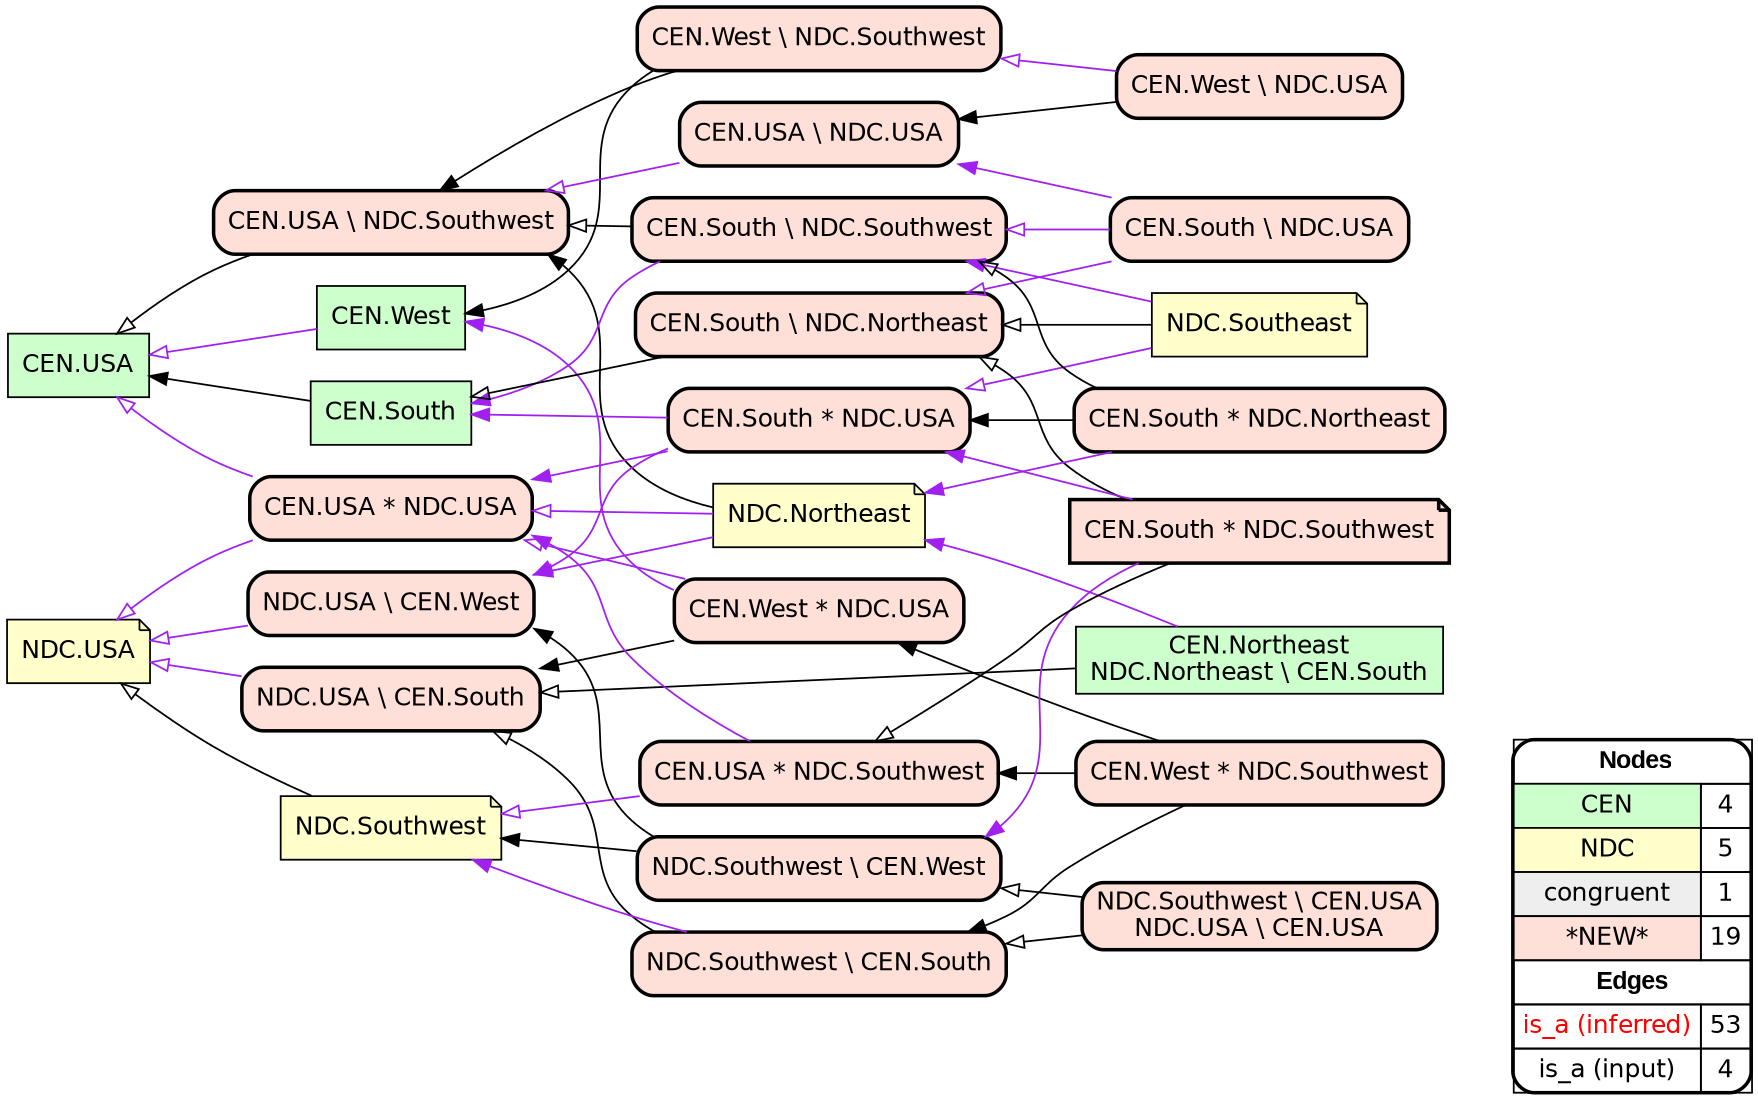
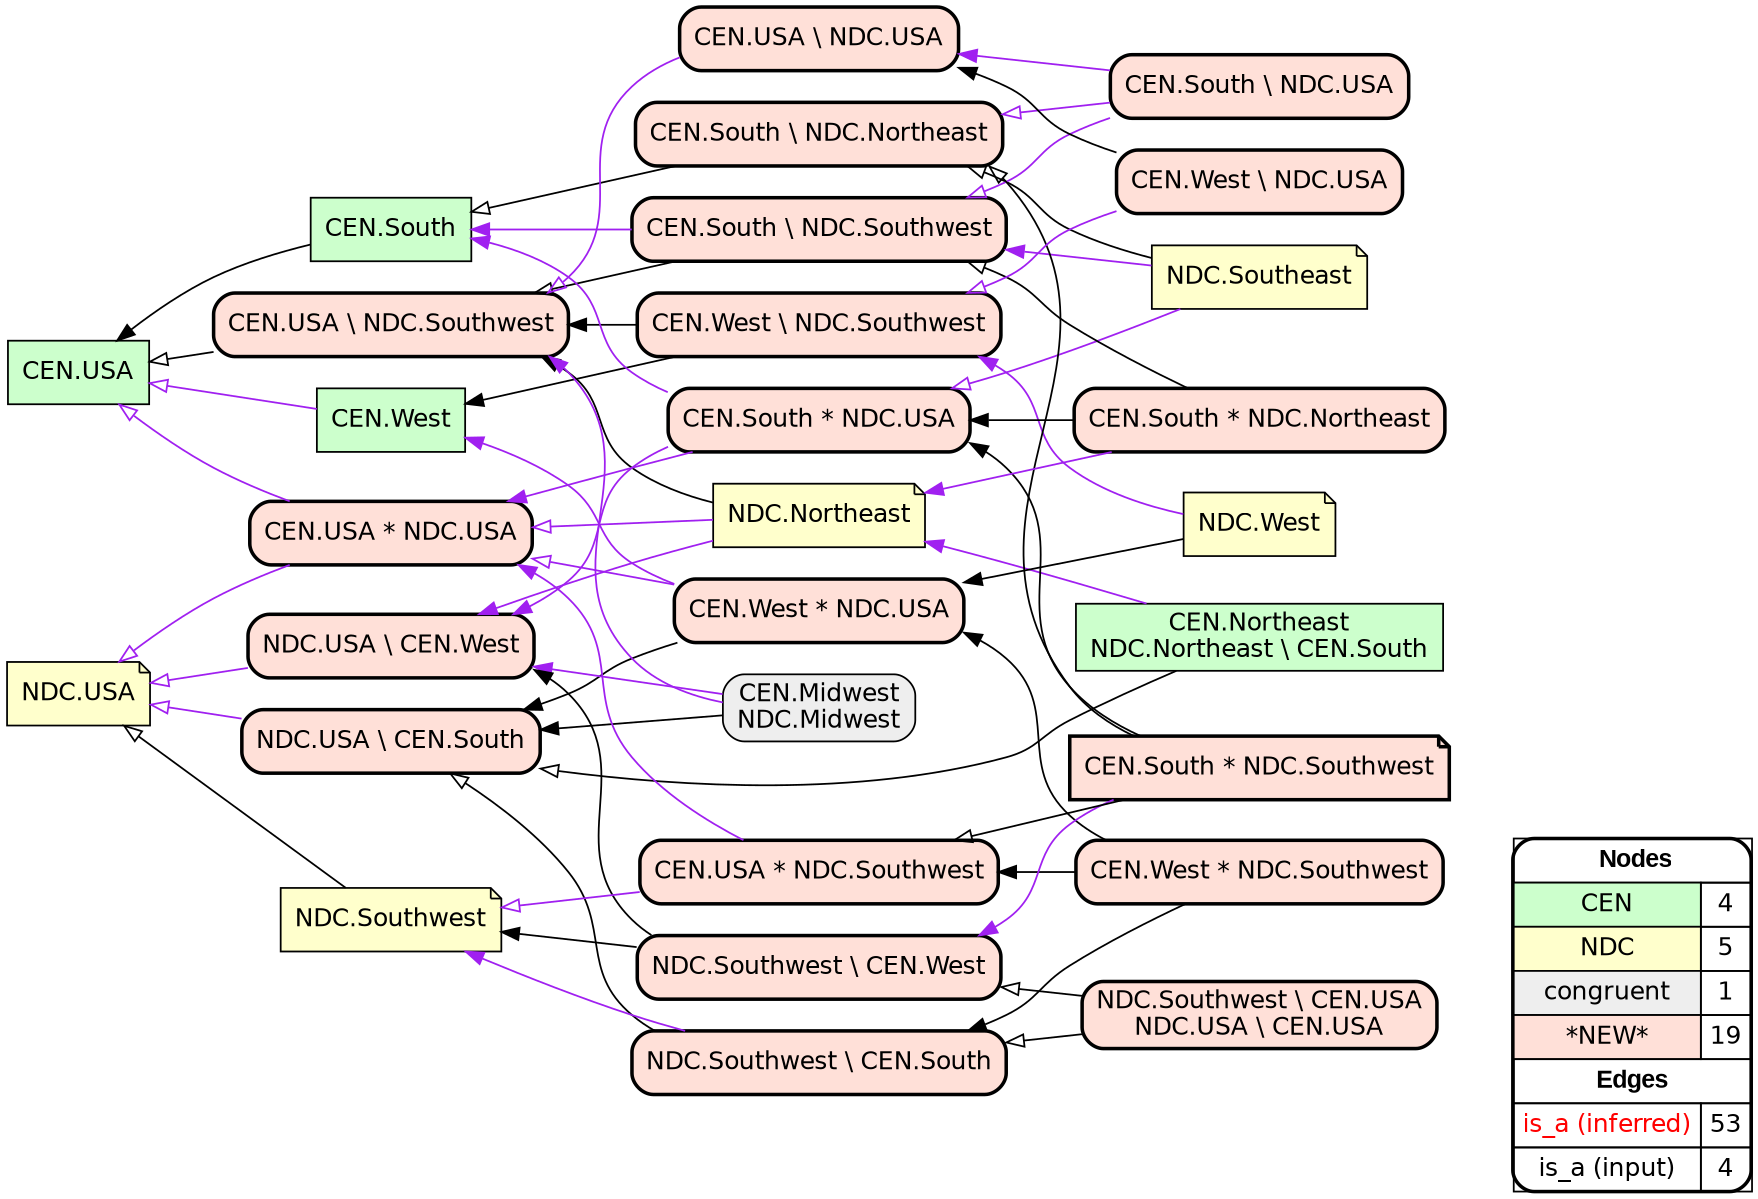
edge "CEN.South * NDC.Southwest" -> "CEN.South * NDC.USA": color purple -> black
node "NDC.West": added
node "CEN.Midwest NDC.Midwest": added
